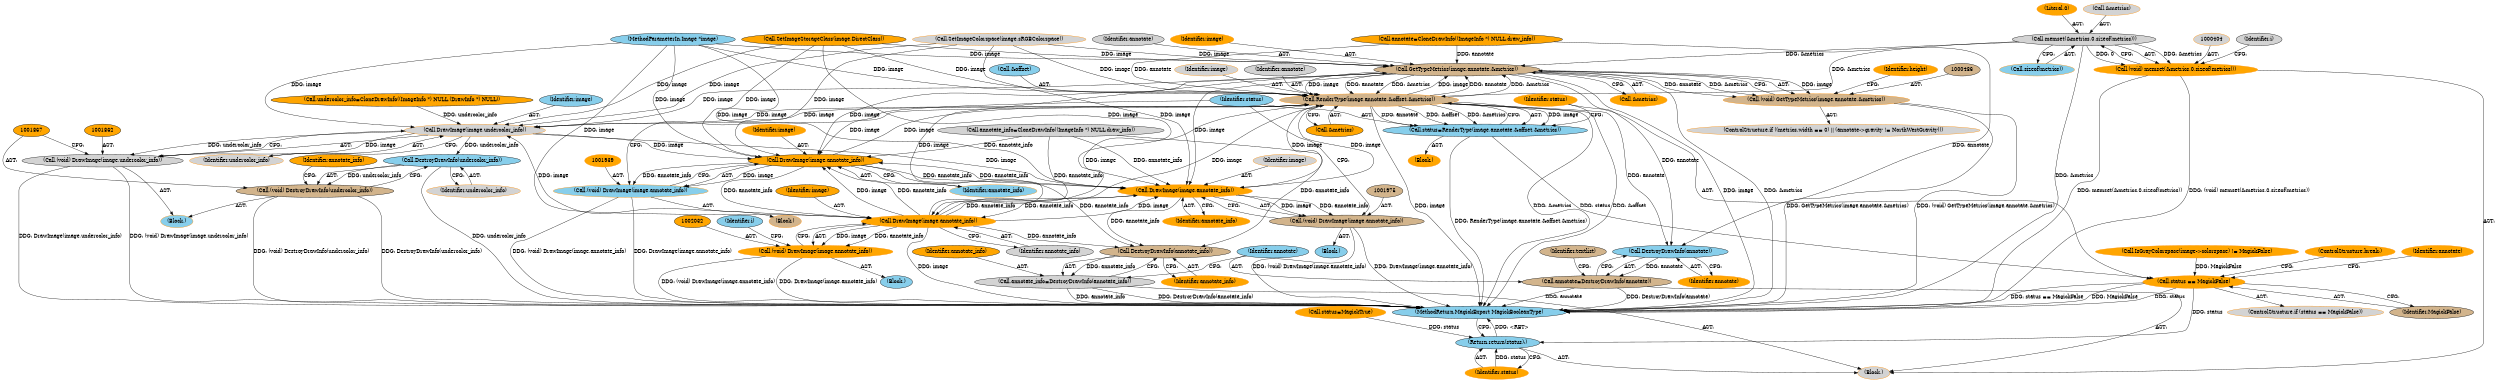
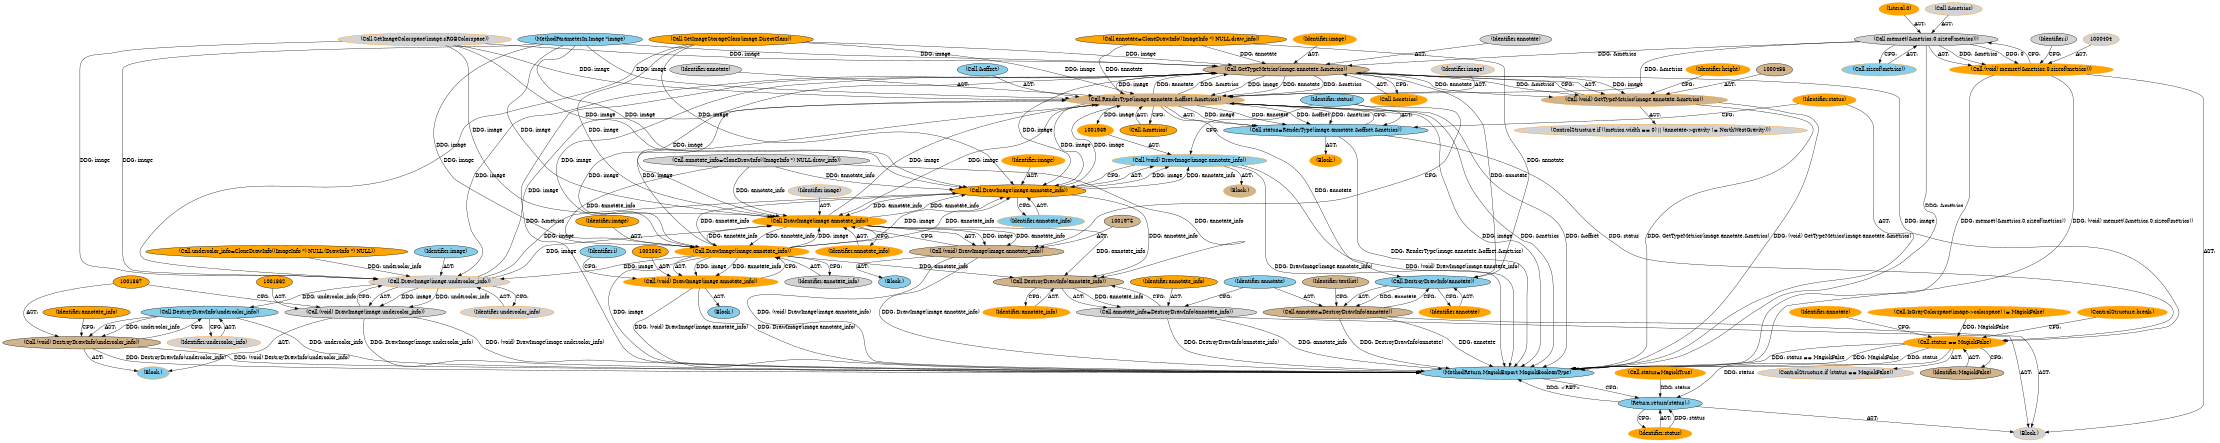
edge "(Call,RenderType(image,annotate,&offset,&metrics))" -> "(Call,DrawImage(image,undercolor_info))": now "(Call,RenderType(image,annotate,&offset,&metrics))" -> "1001939"
